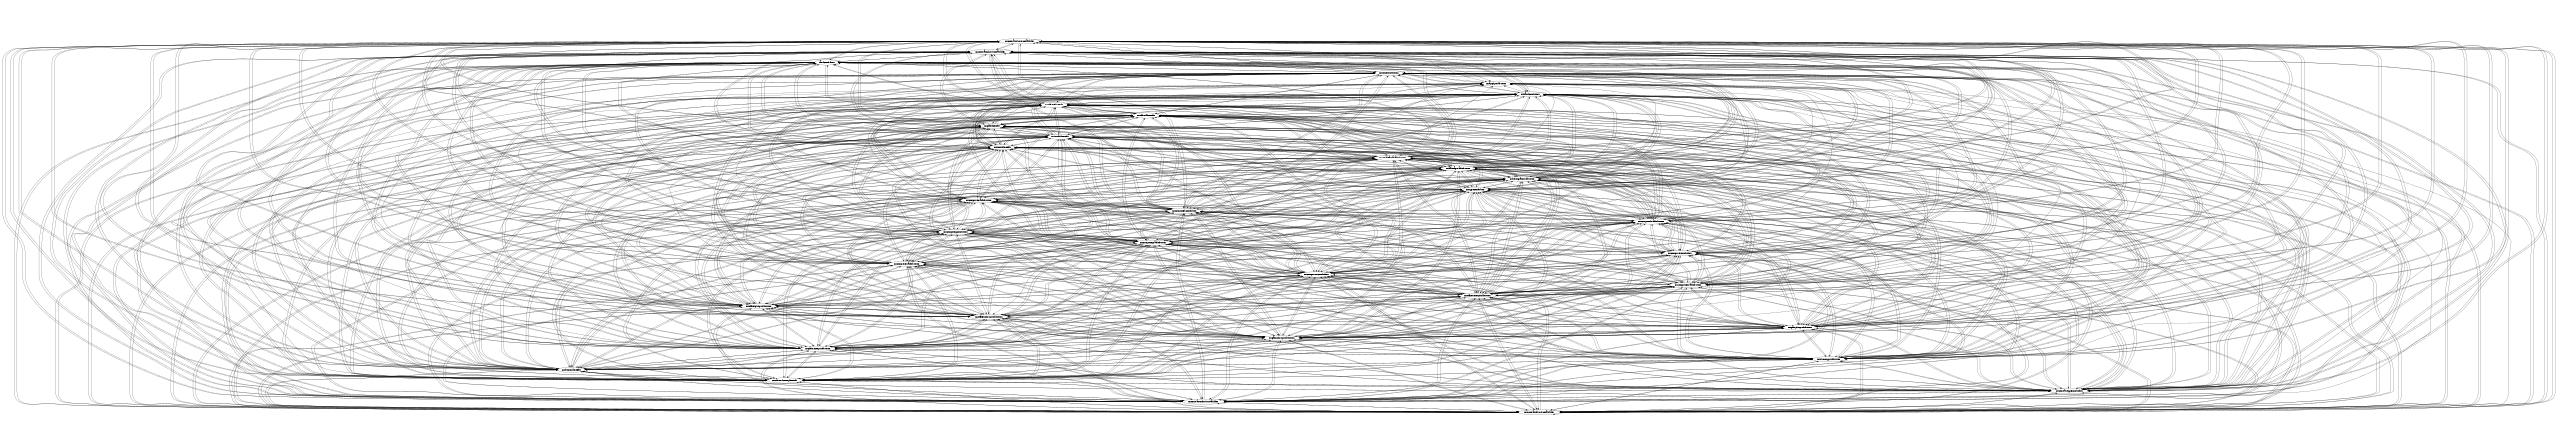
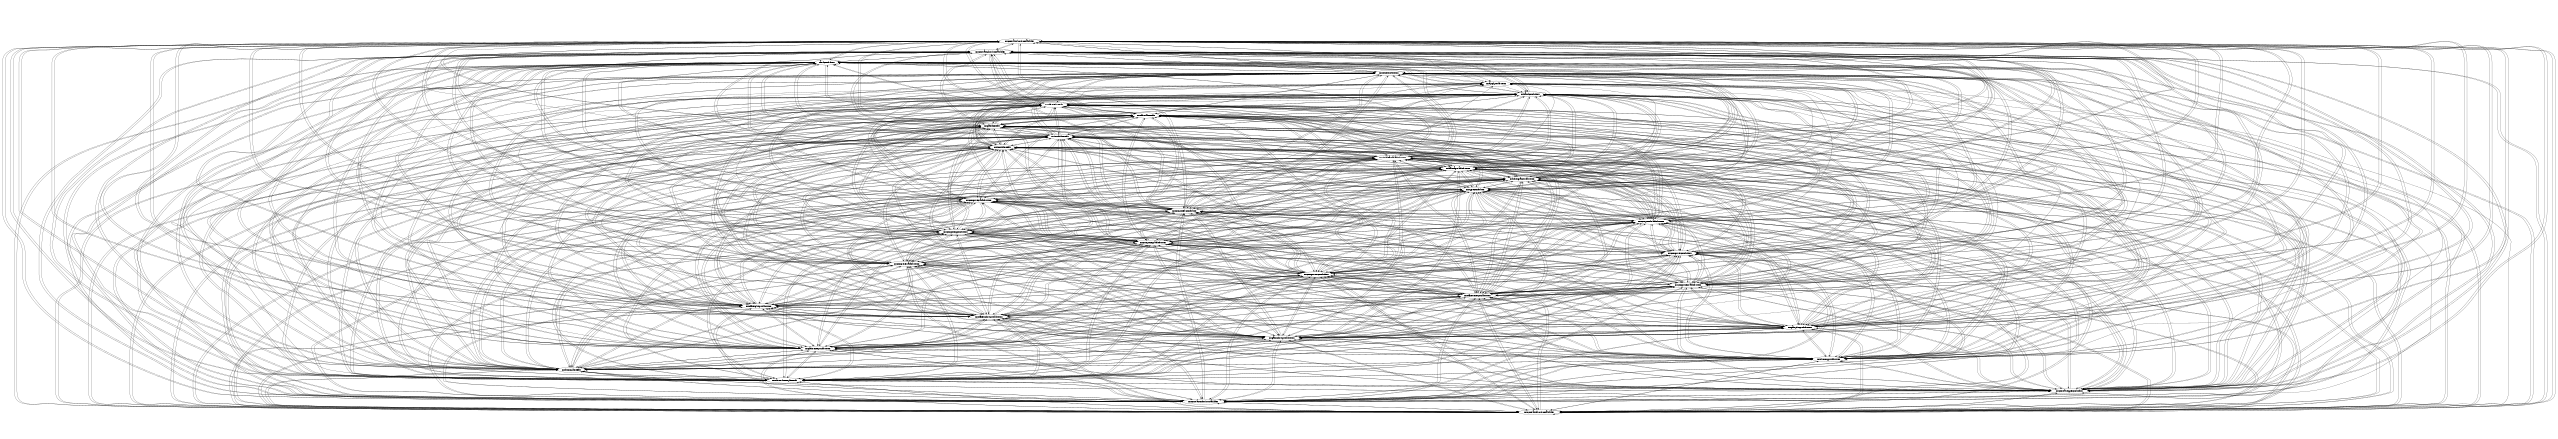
edge "m_contrastrhorizontalslider" -> "m_inminlineedit": removed
edge "m_bandcombobox" -> "m_applytoolbutton": reversed
edge "m_dummypushbutton" -> "m_gainlineedit": removed
edge "m_gainminuspushbutton" -> "m_offset5lineedit": added
edge "m_offsetminuspushbutton" -> "m_composebcombobox": added
